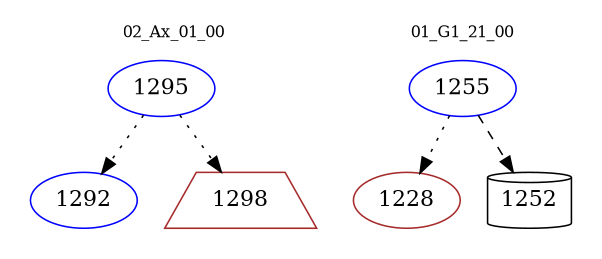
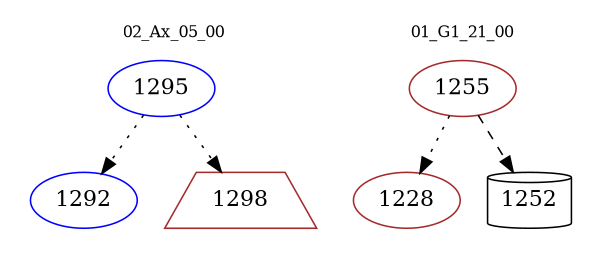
cluster "02_Ax_01_00": label "02_Ax_01_00" -> "02_Ax_05_00"
node "1255": color blue -> brown
